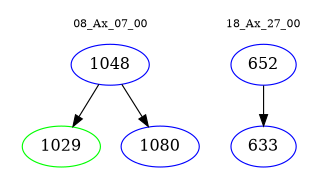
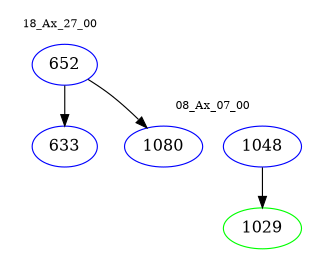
edge "1048" -> "1080": now "652" -> "1080"
